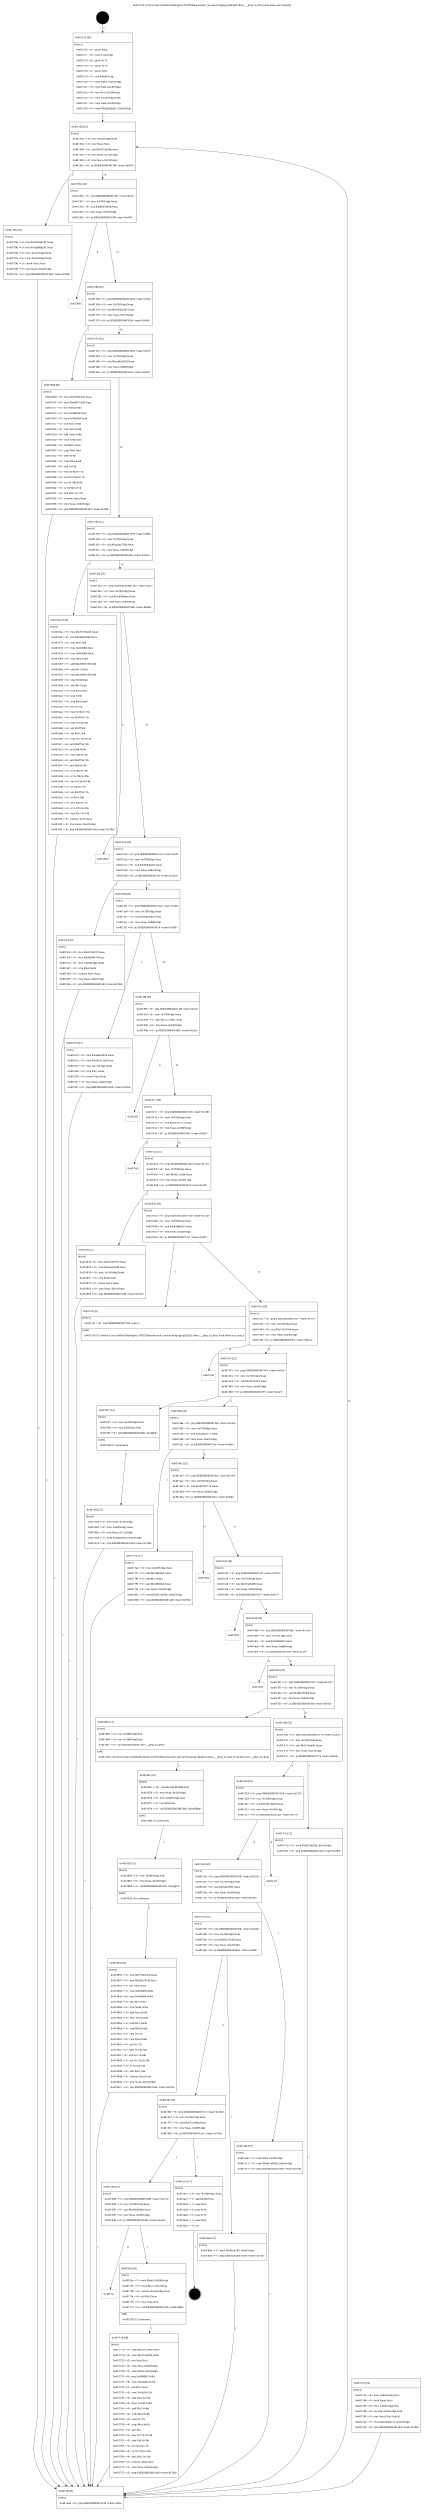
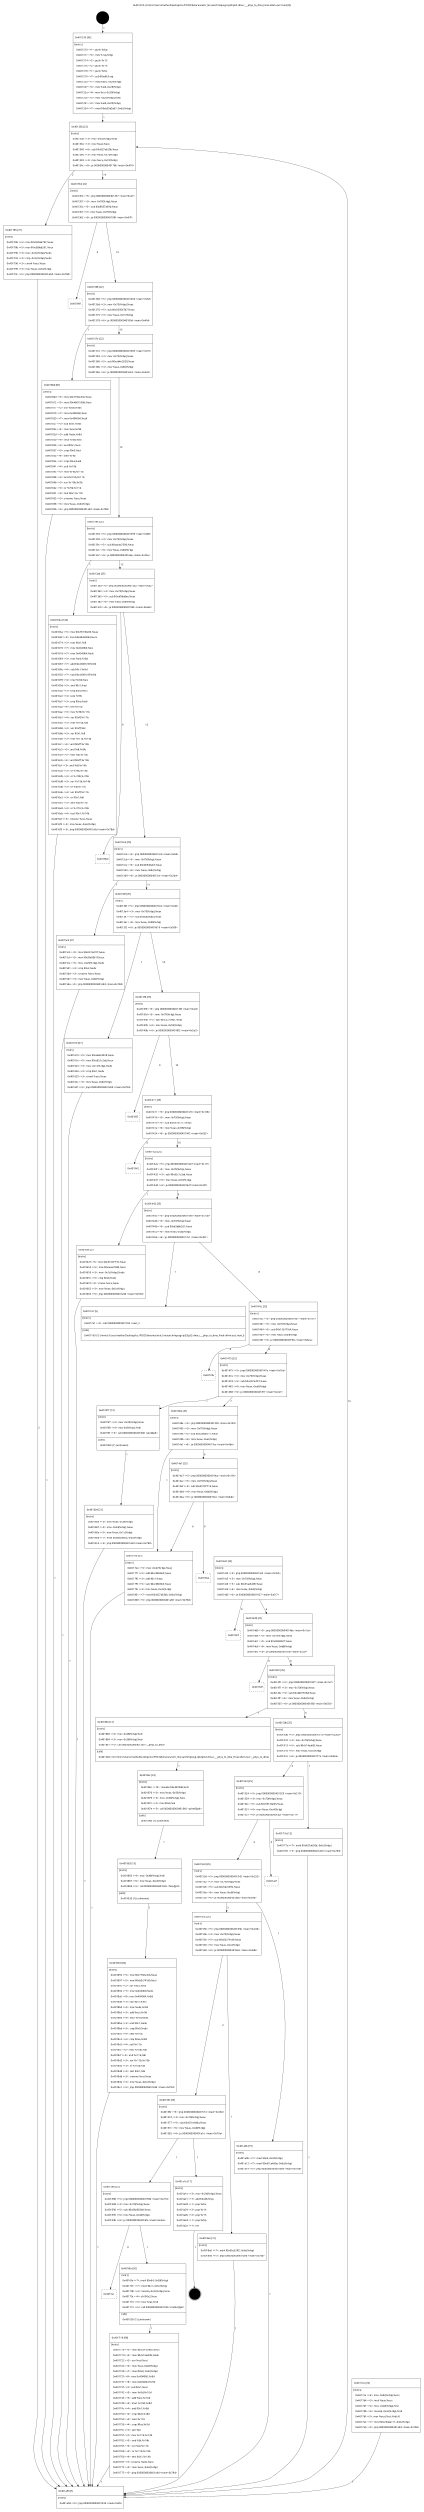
edge "0x4014a7 [25]" -> "0x4014c0 [25]": now "0x4014a7 [25]" -> "0x4017ee [31]"
